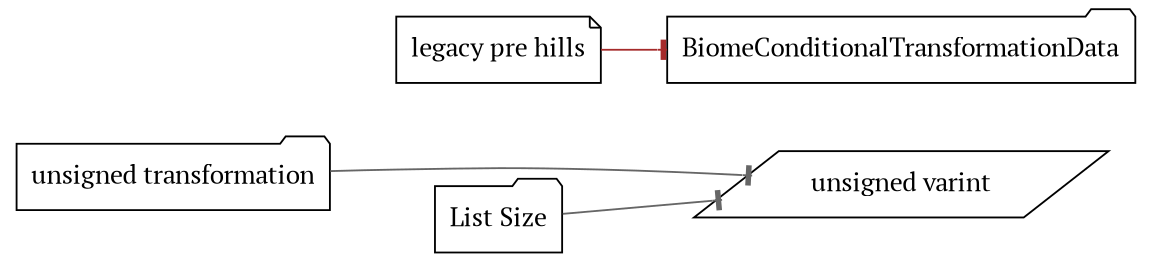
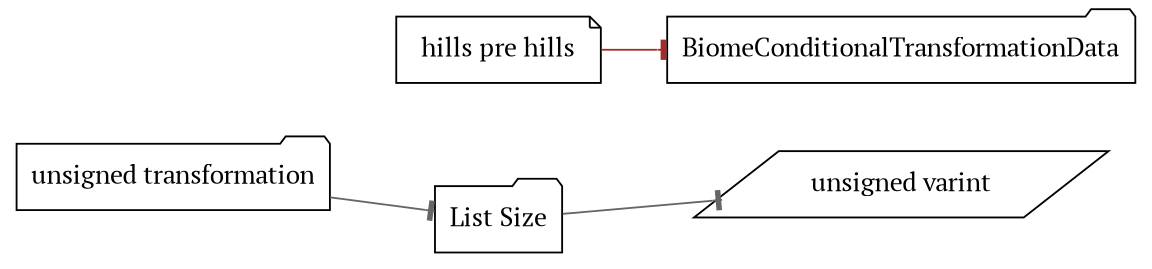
node "legacy pre hills": label "legacy pre hills" -> "hills pre hills"
edge "unsigned transformation" -> "unsigned varint": now "unsigned transformation" -> "List Size"
